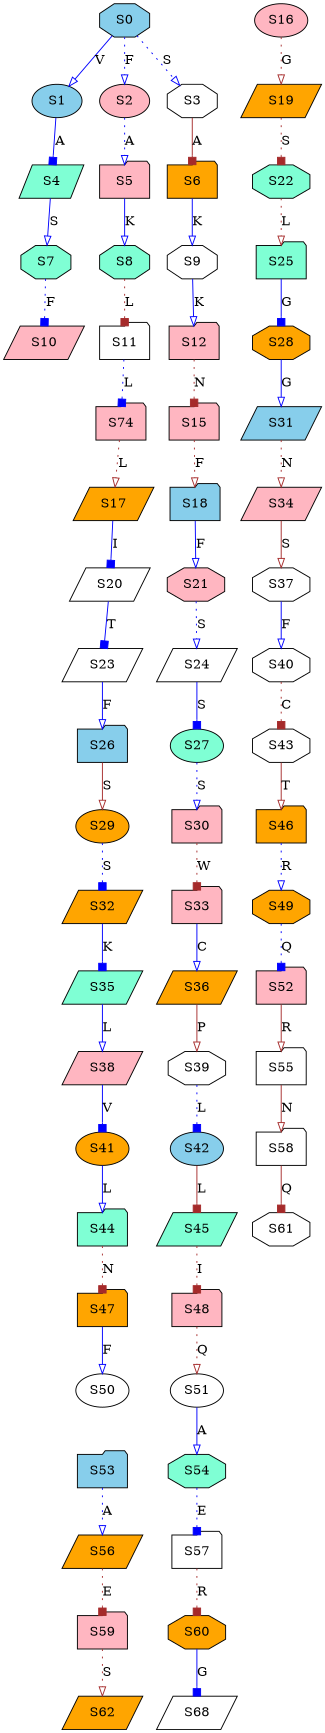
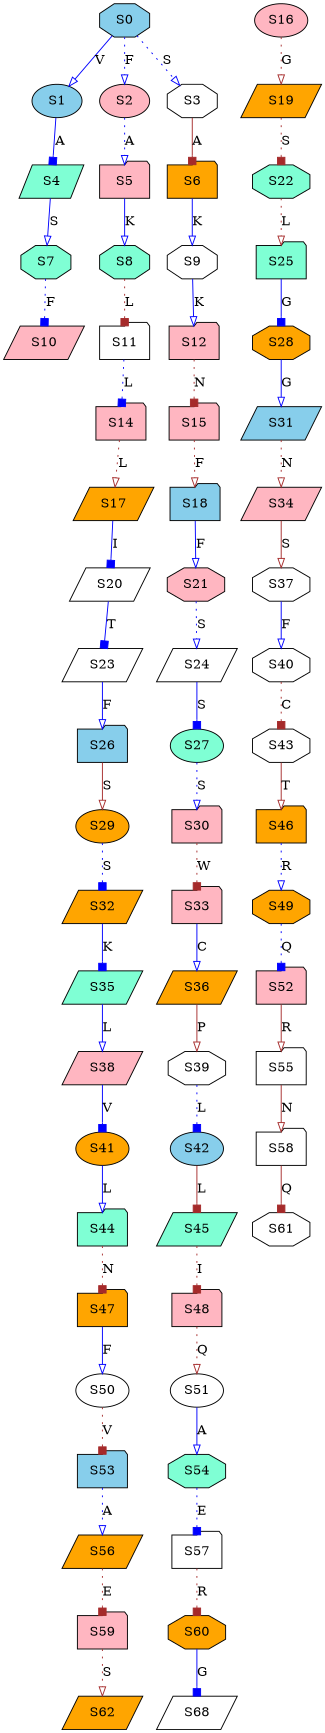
node "S74": label "S74" -> "S14"
edge "S50" -> "S53": added, label "V"
